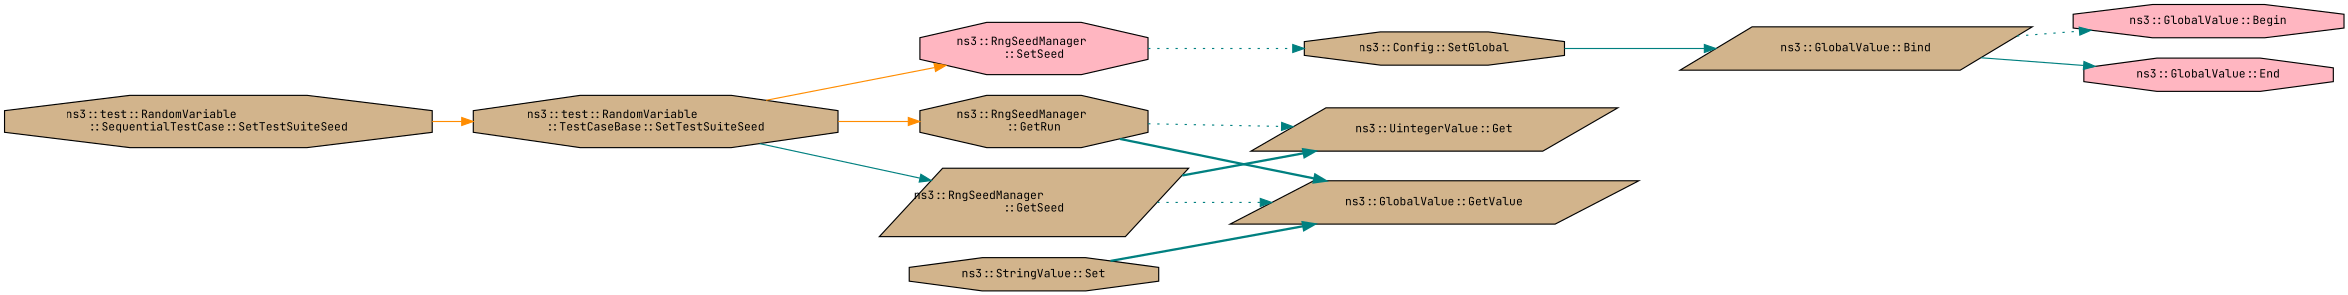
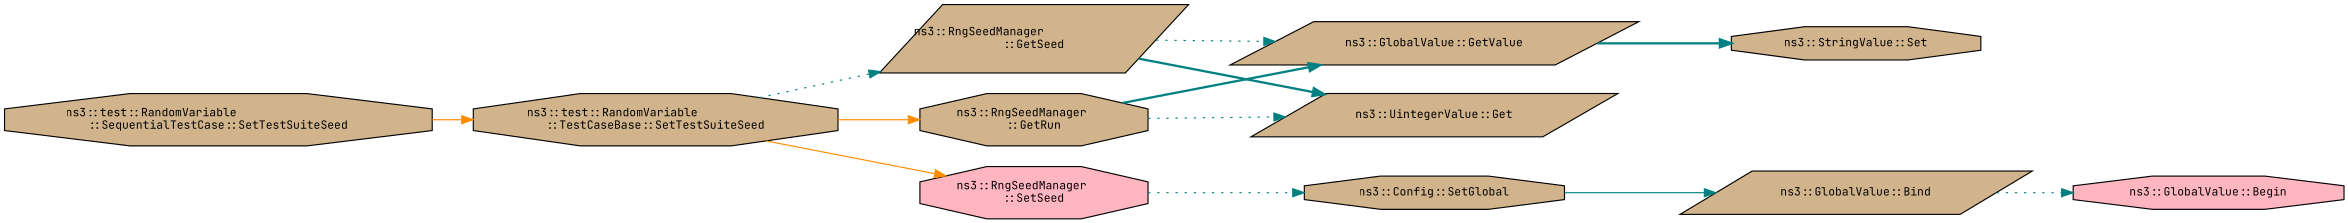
node "ns3::GlobalValue::End": removed
edge "ns3::test::RandomVariable ::TestCaseBase::SetTestSuiteSeed" -> "ns3::RngSeedManager ::GetSeed": style solid -> dotted
edge "ns3::StringValue::Set" -> "ns3::GlobalValue::GetValue": reversed
